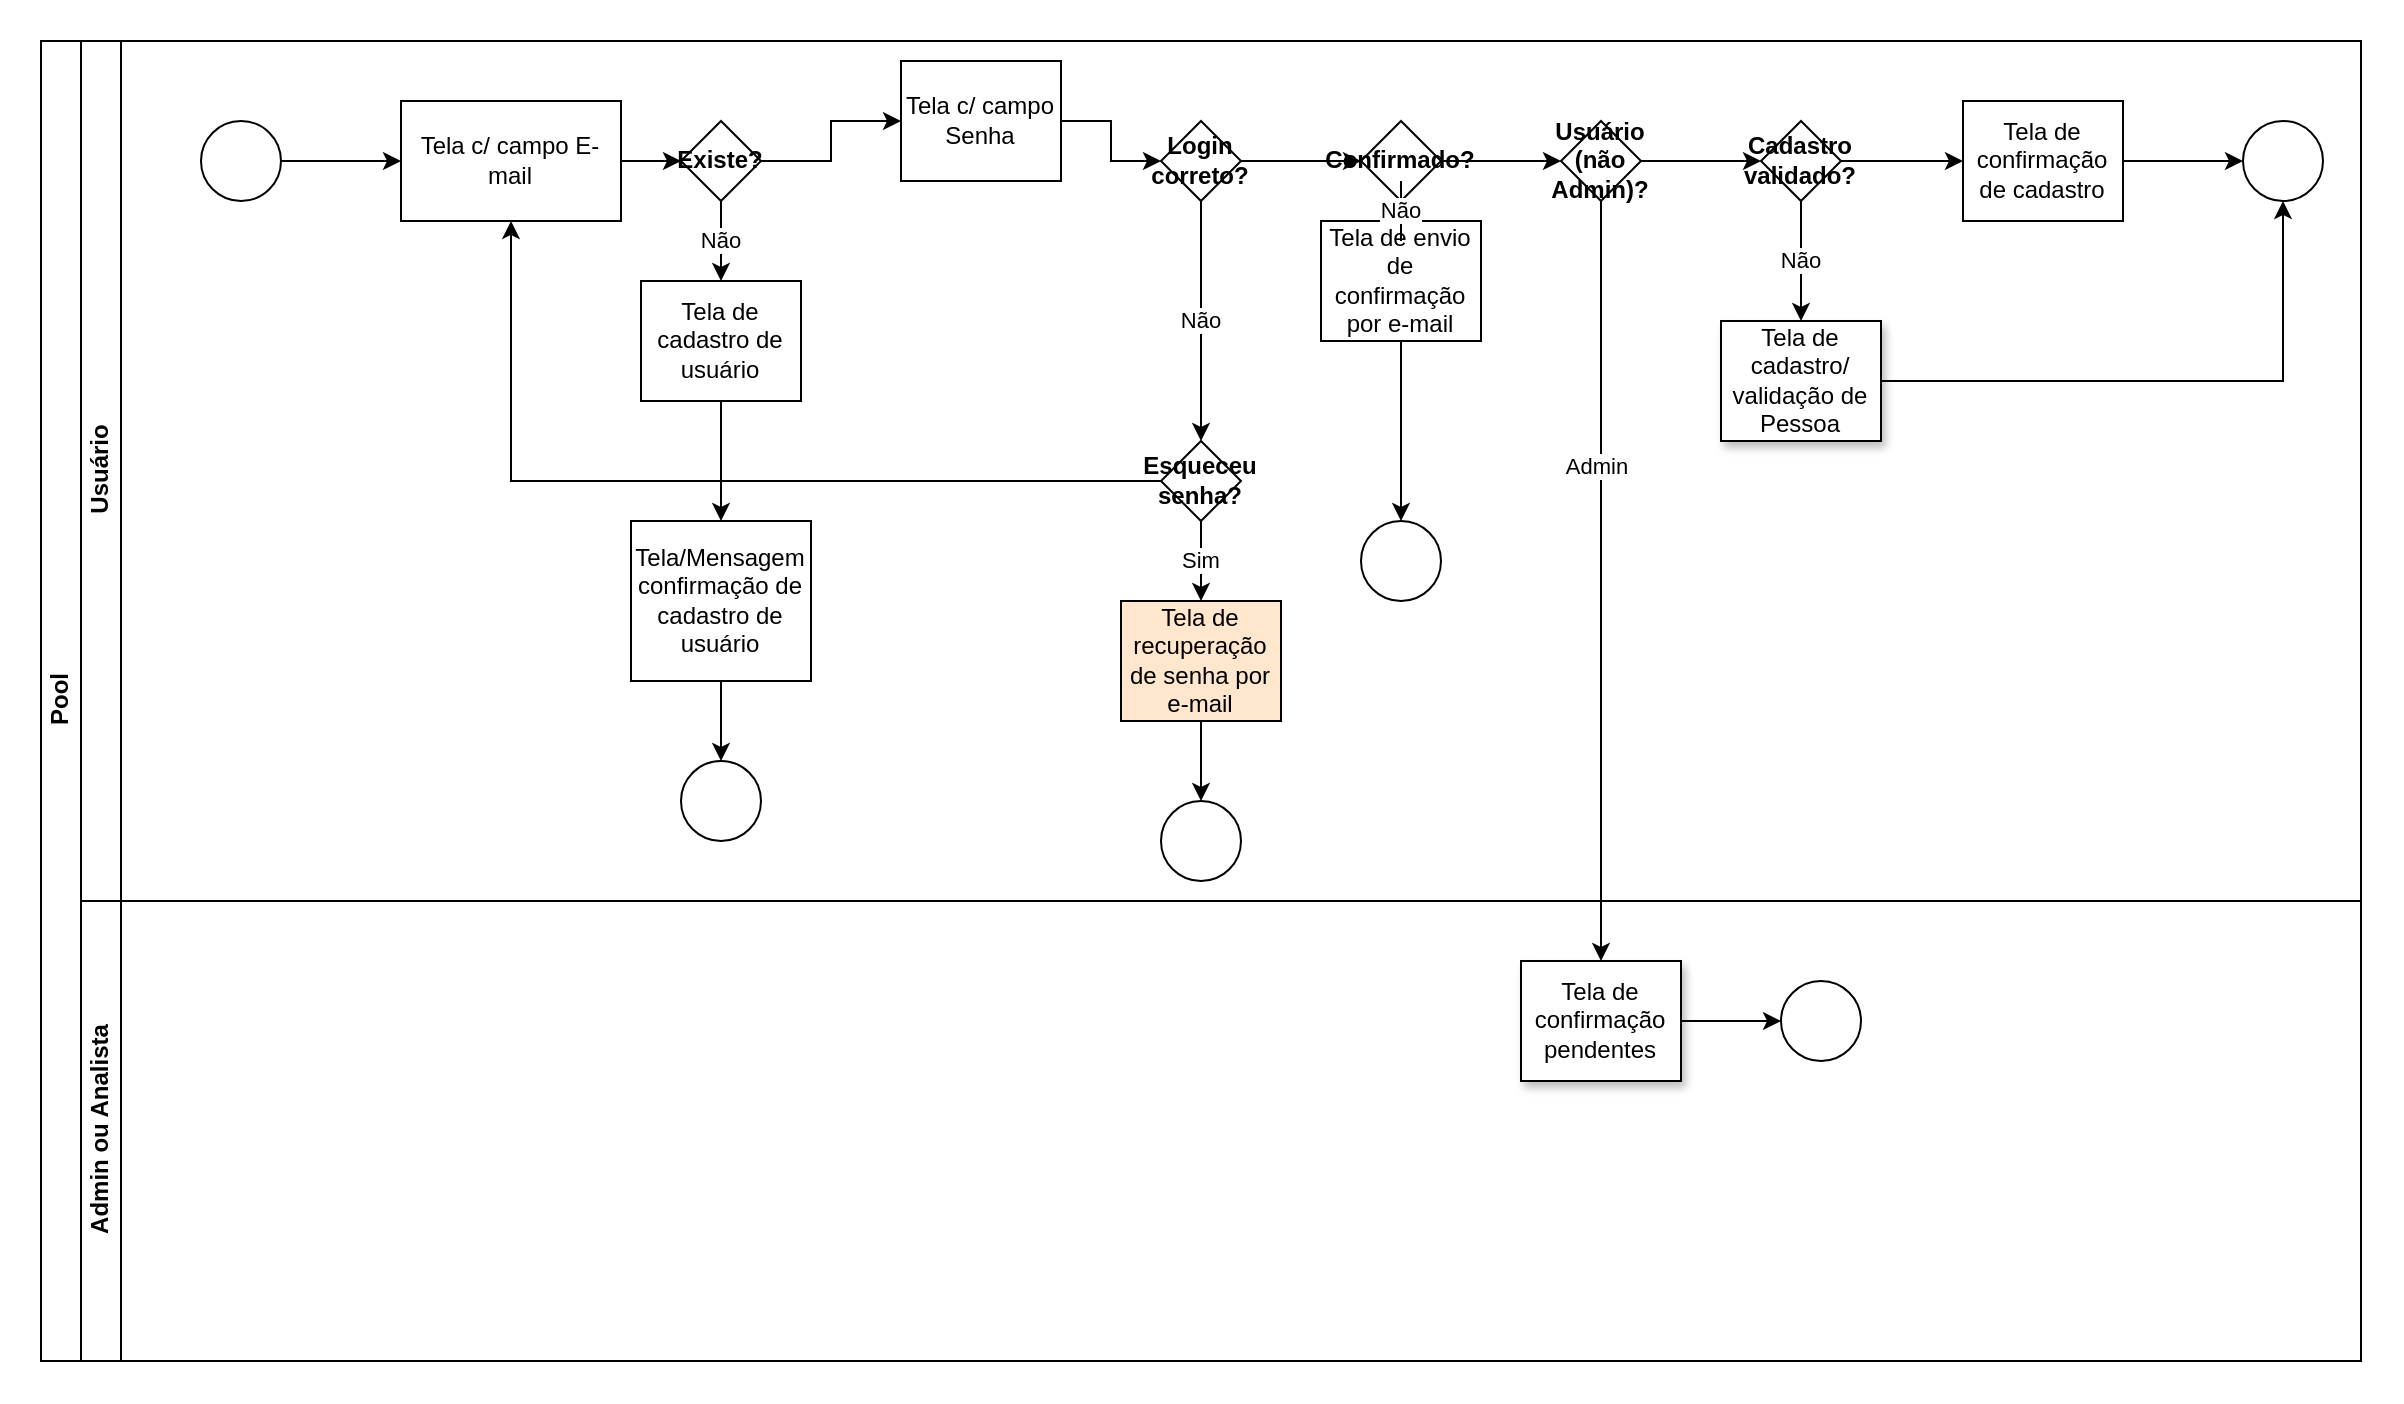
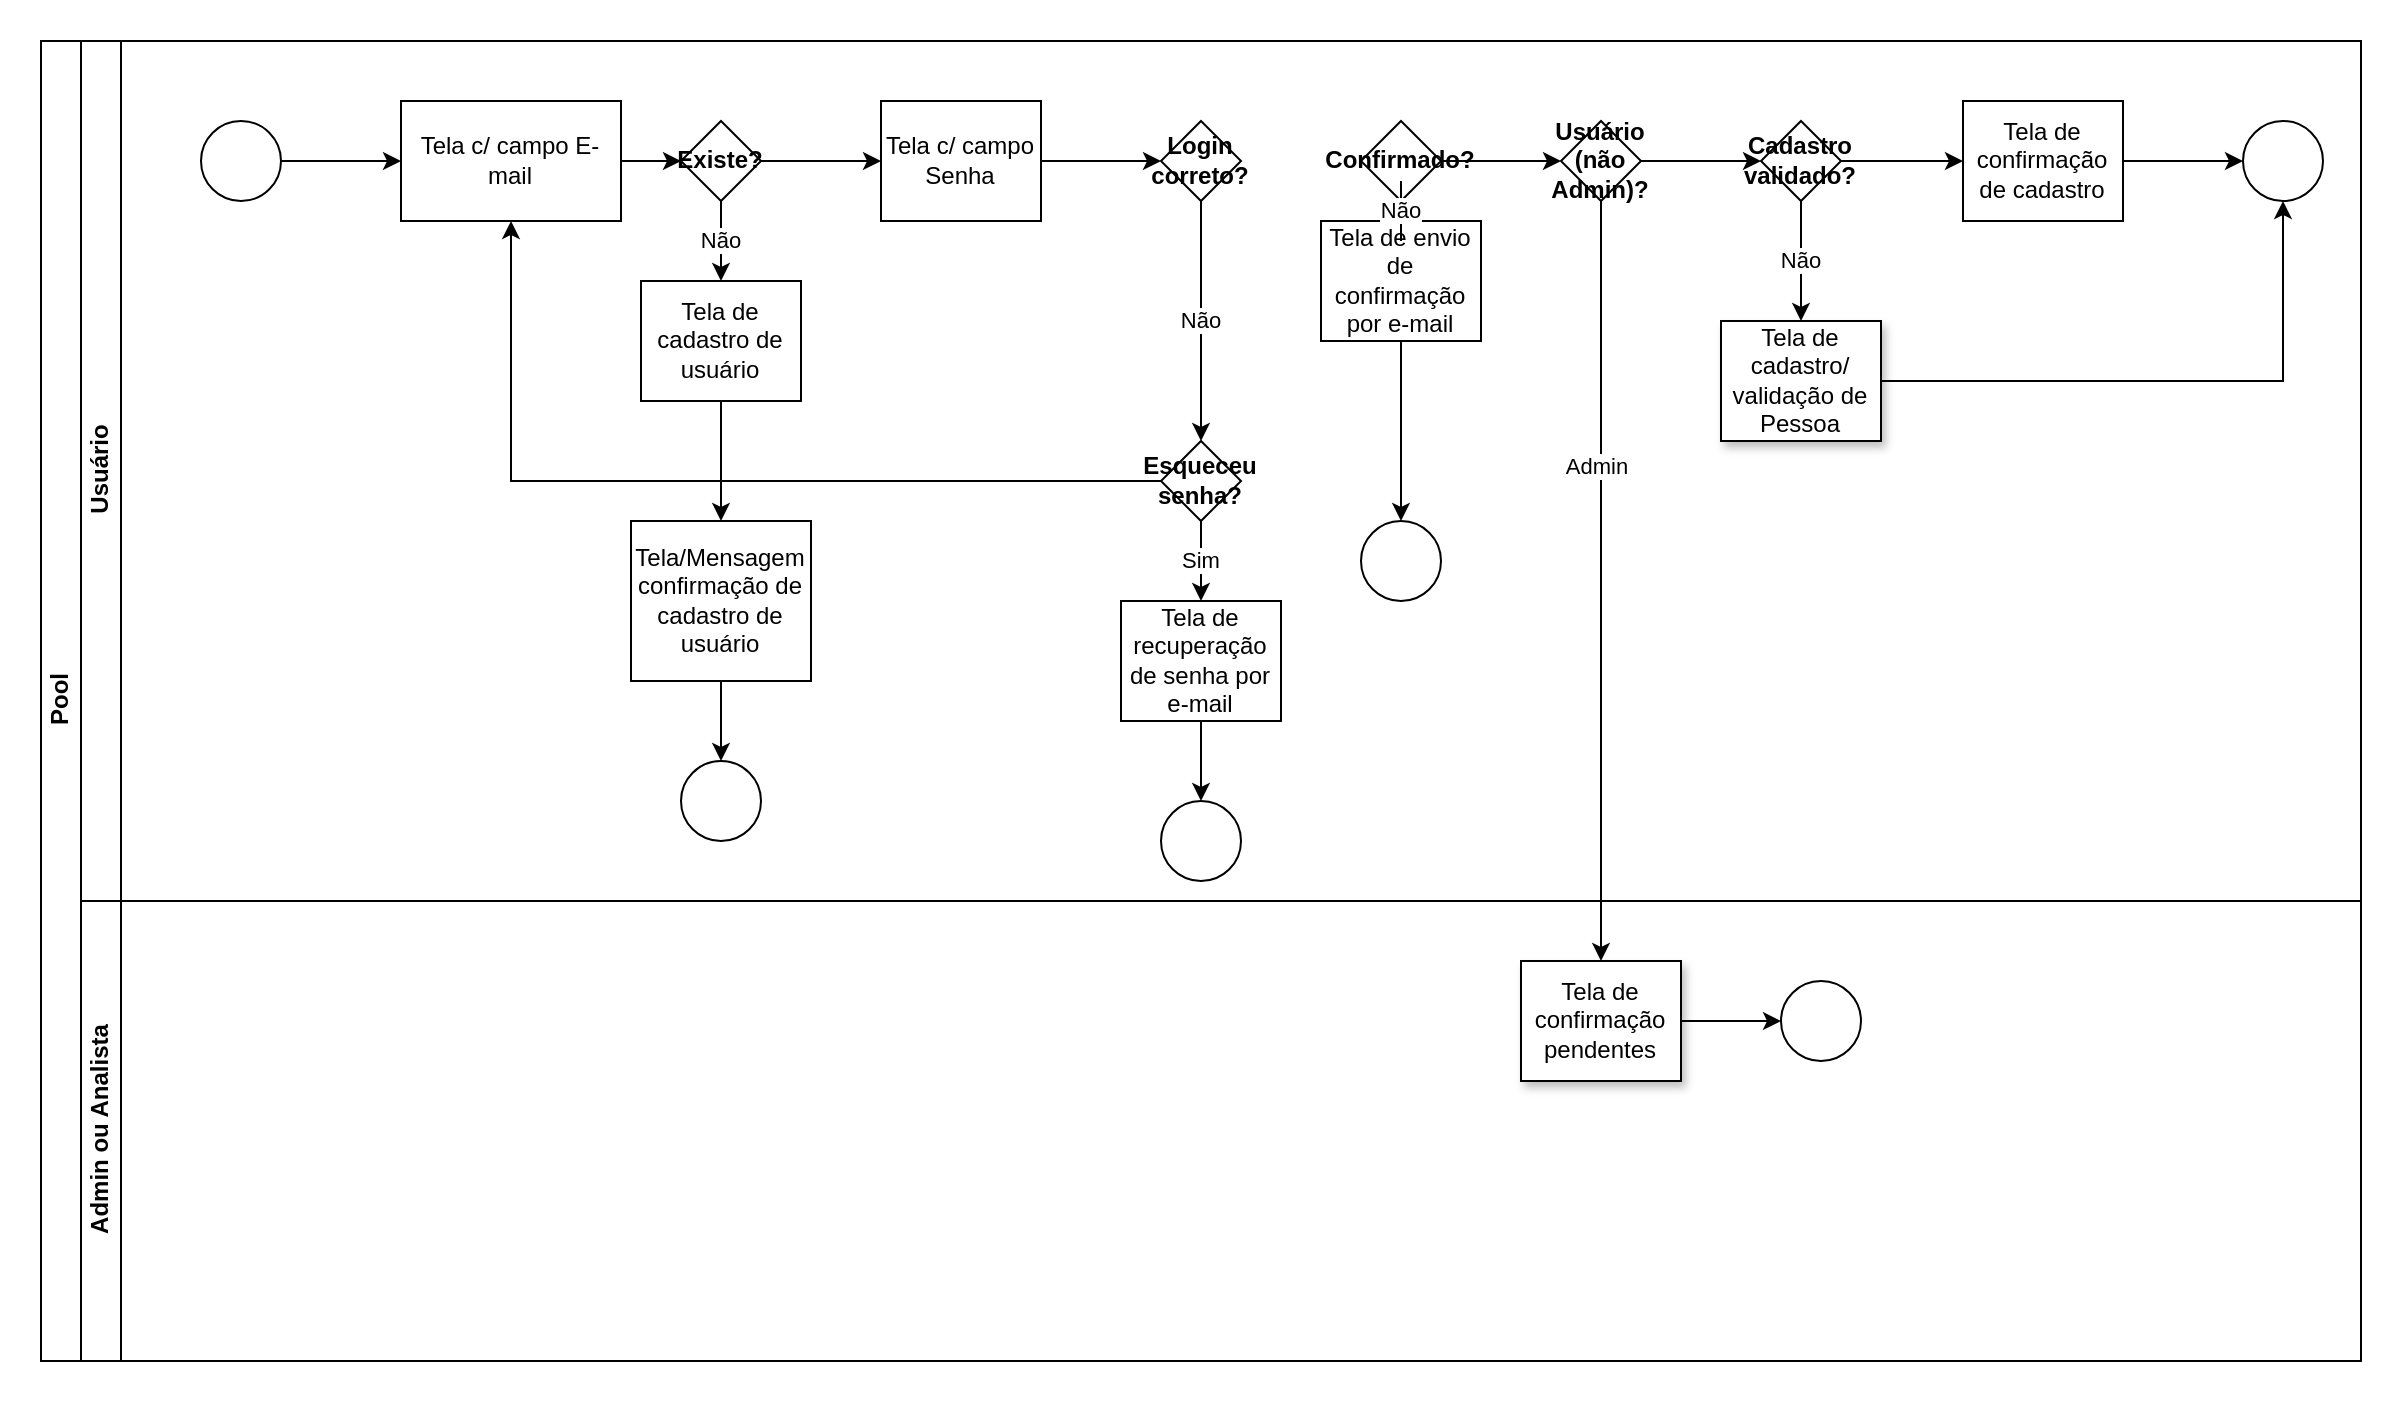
node "Tela c/ campo Senha": moved (981, 121) -> (961, 161)
edge "Login correto?" -> "Confirmado?": removed
node "Tela de recuperação de senha por e-mail": fillcolor #ffe6cc -> #ffffff
